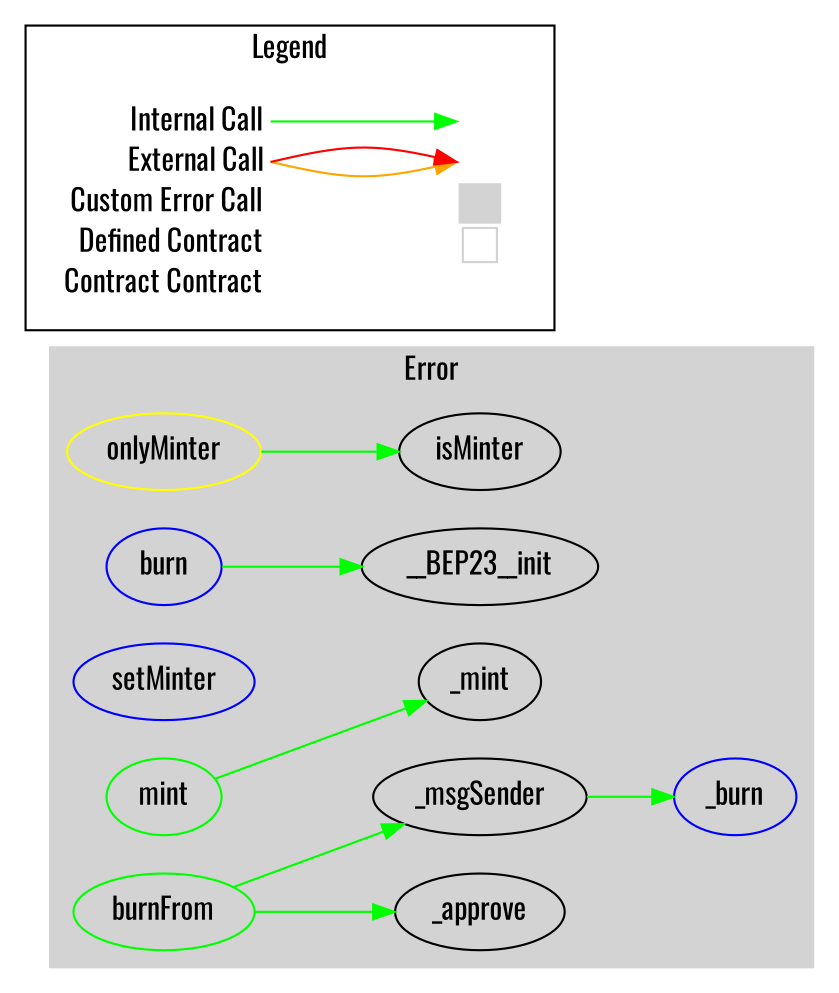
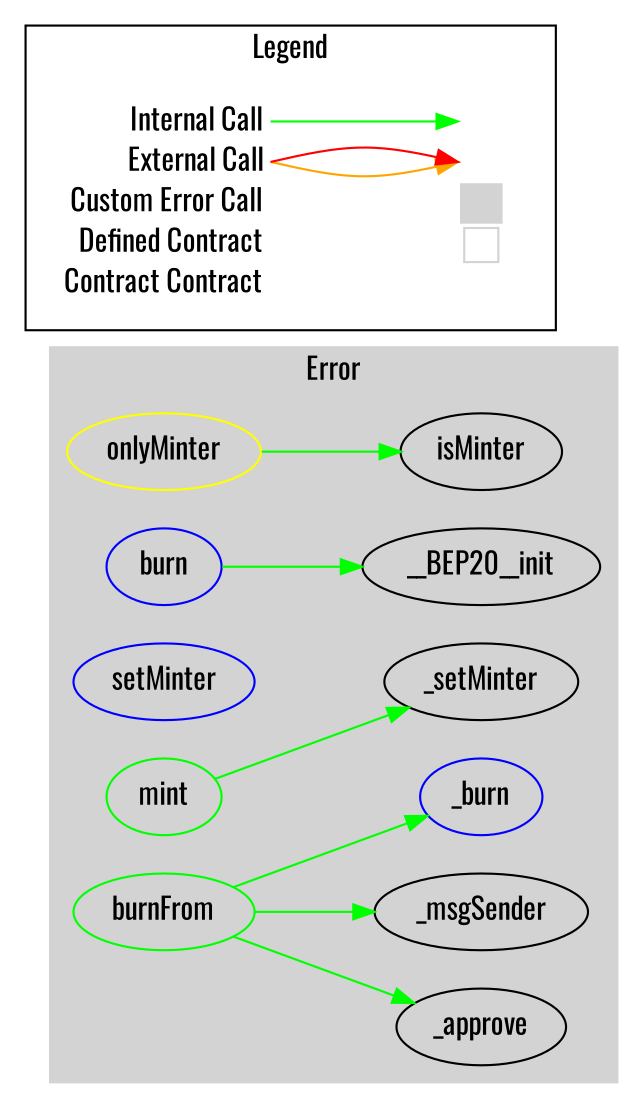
node "__BEP23__init": label "__BEP23__init" -> "__BEP20__init"
node "_mint": label "_mint" -> "_setMinter"
edge "_msgSender" -> "_burn": now "burnFrom" -> "_burn"
